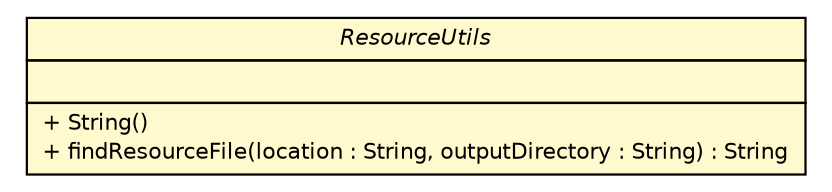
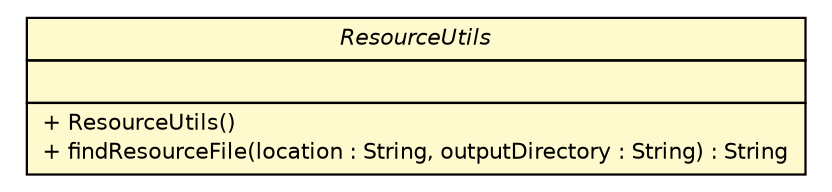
node "ResourceUtils": text "+ String()" -> "+ ResourceUtils()"
